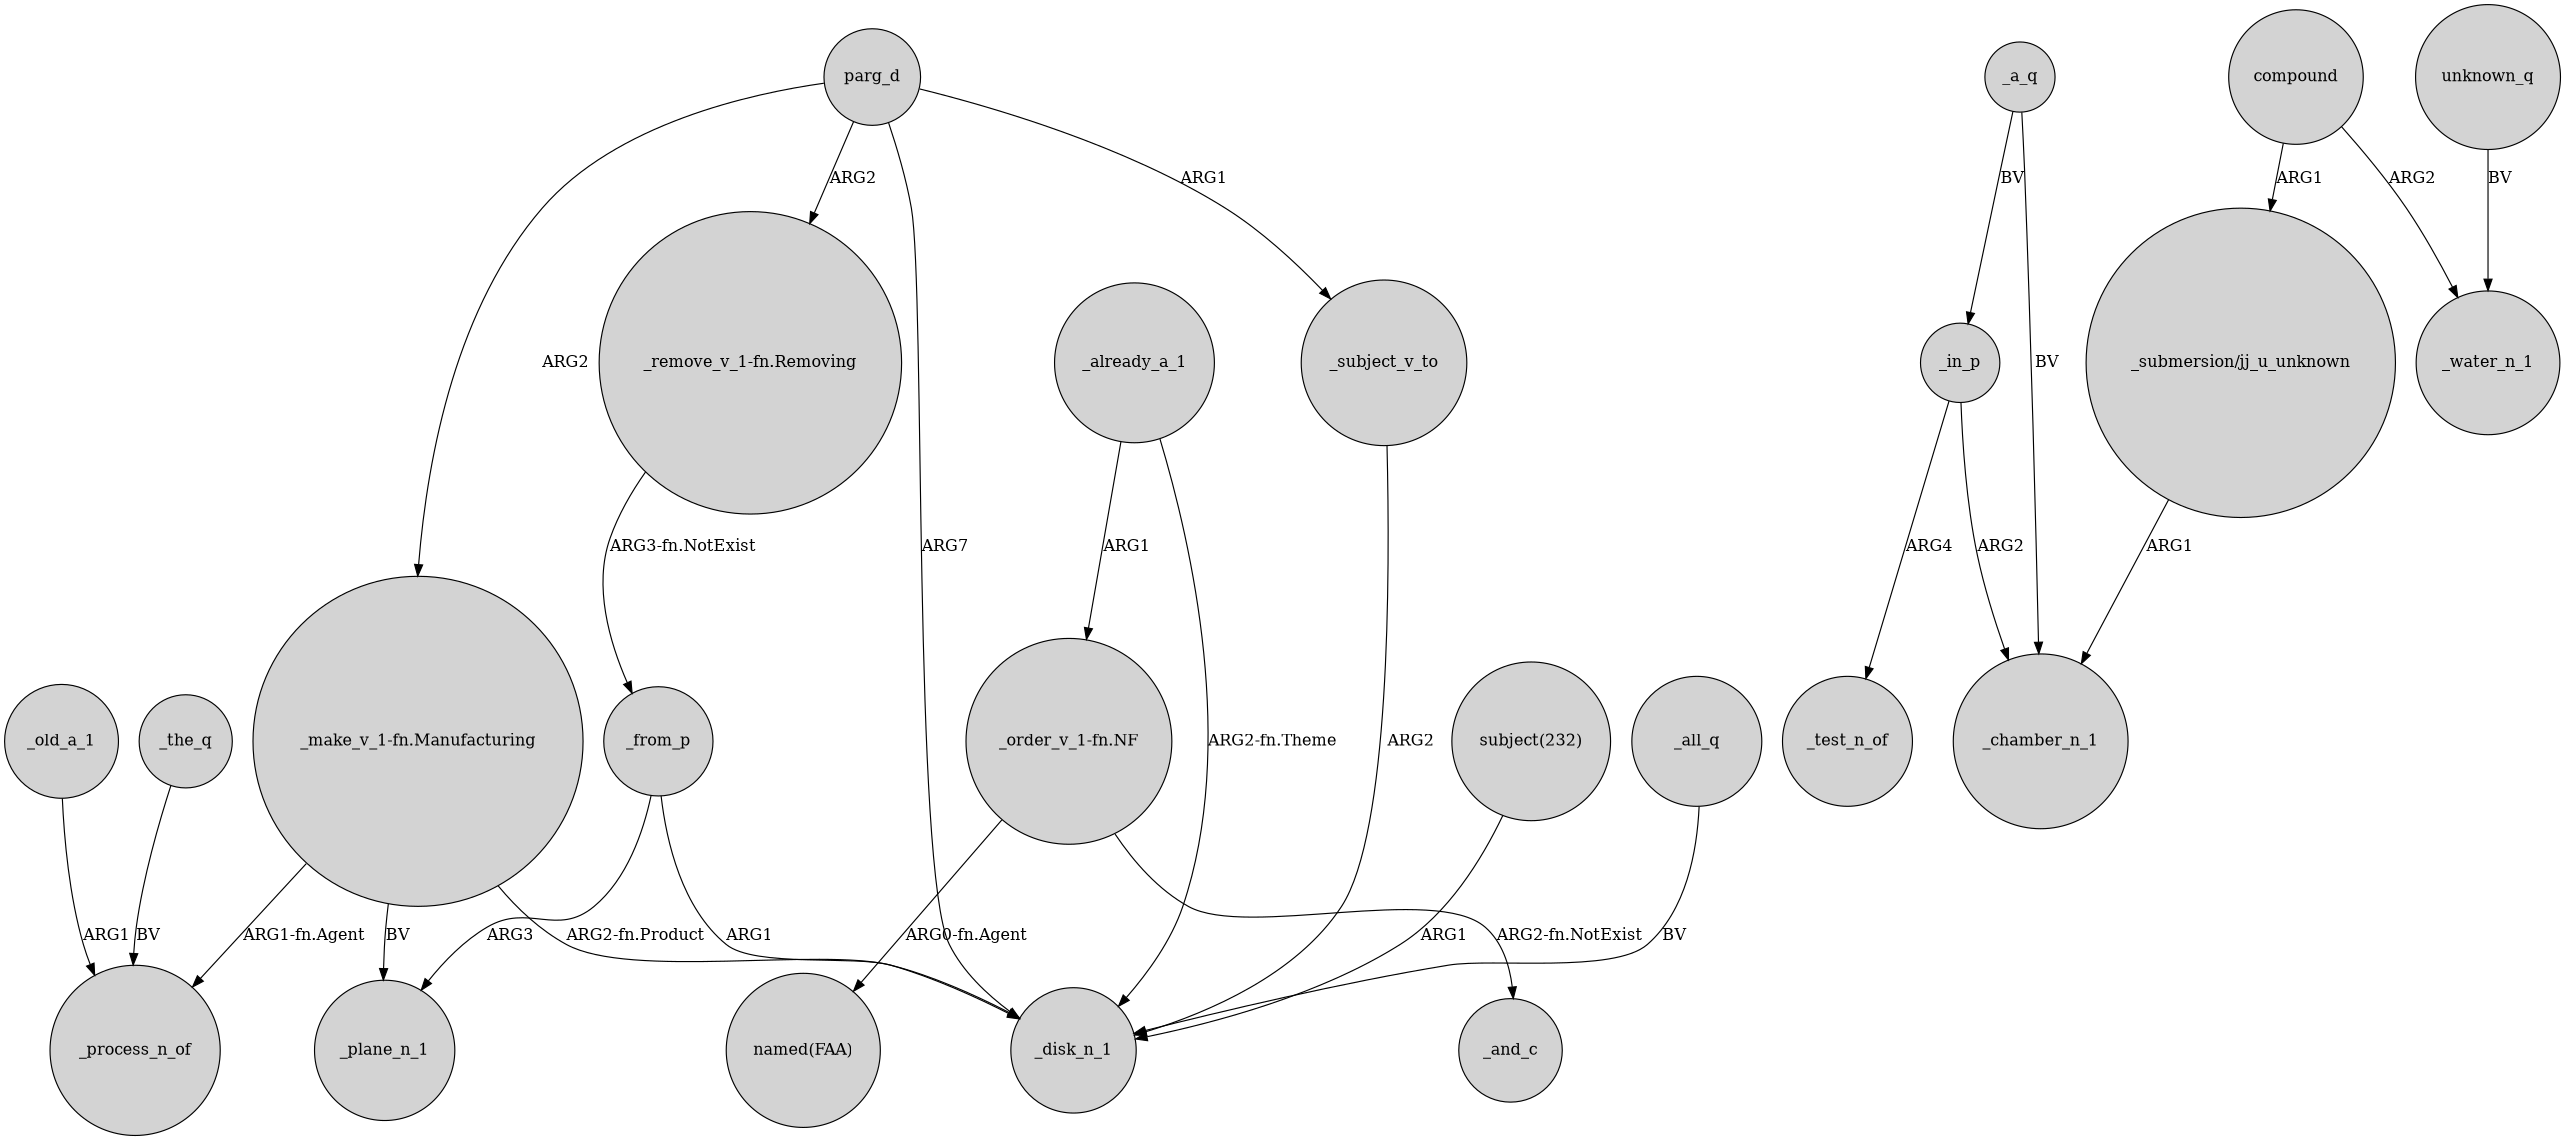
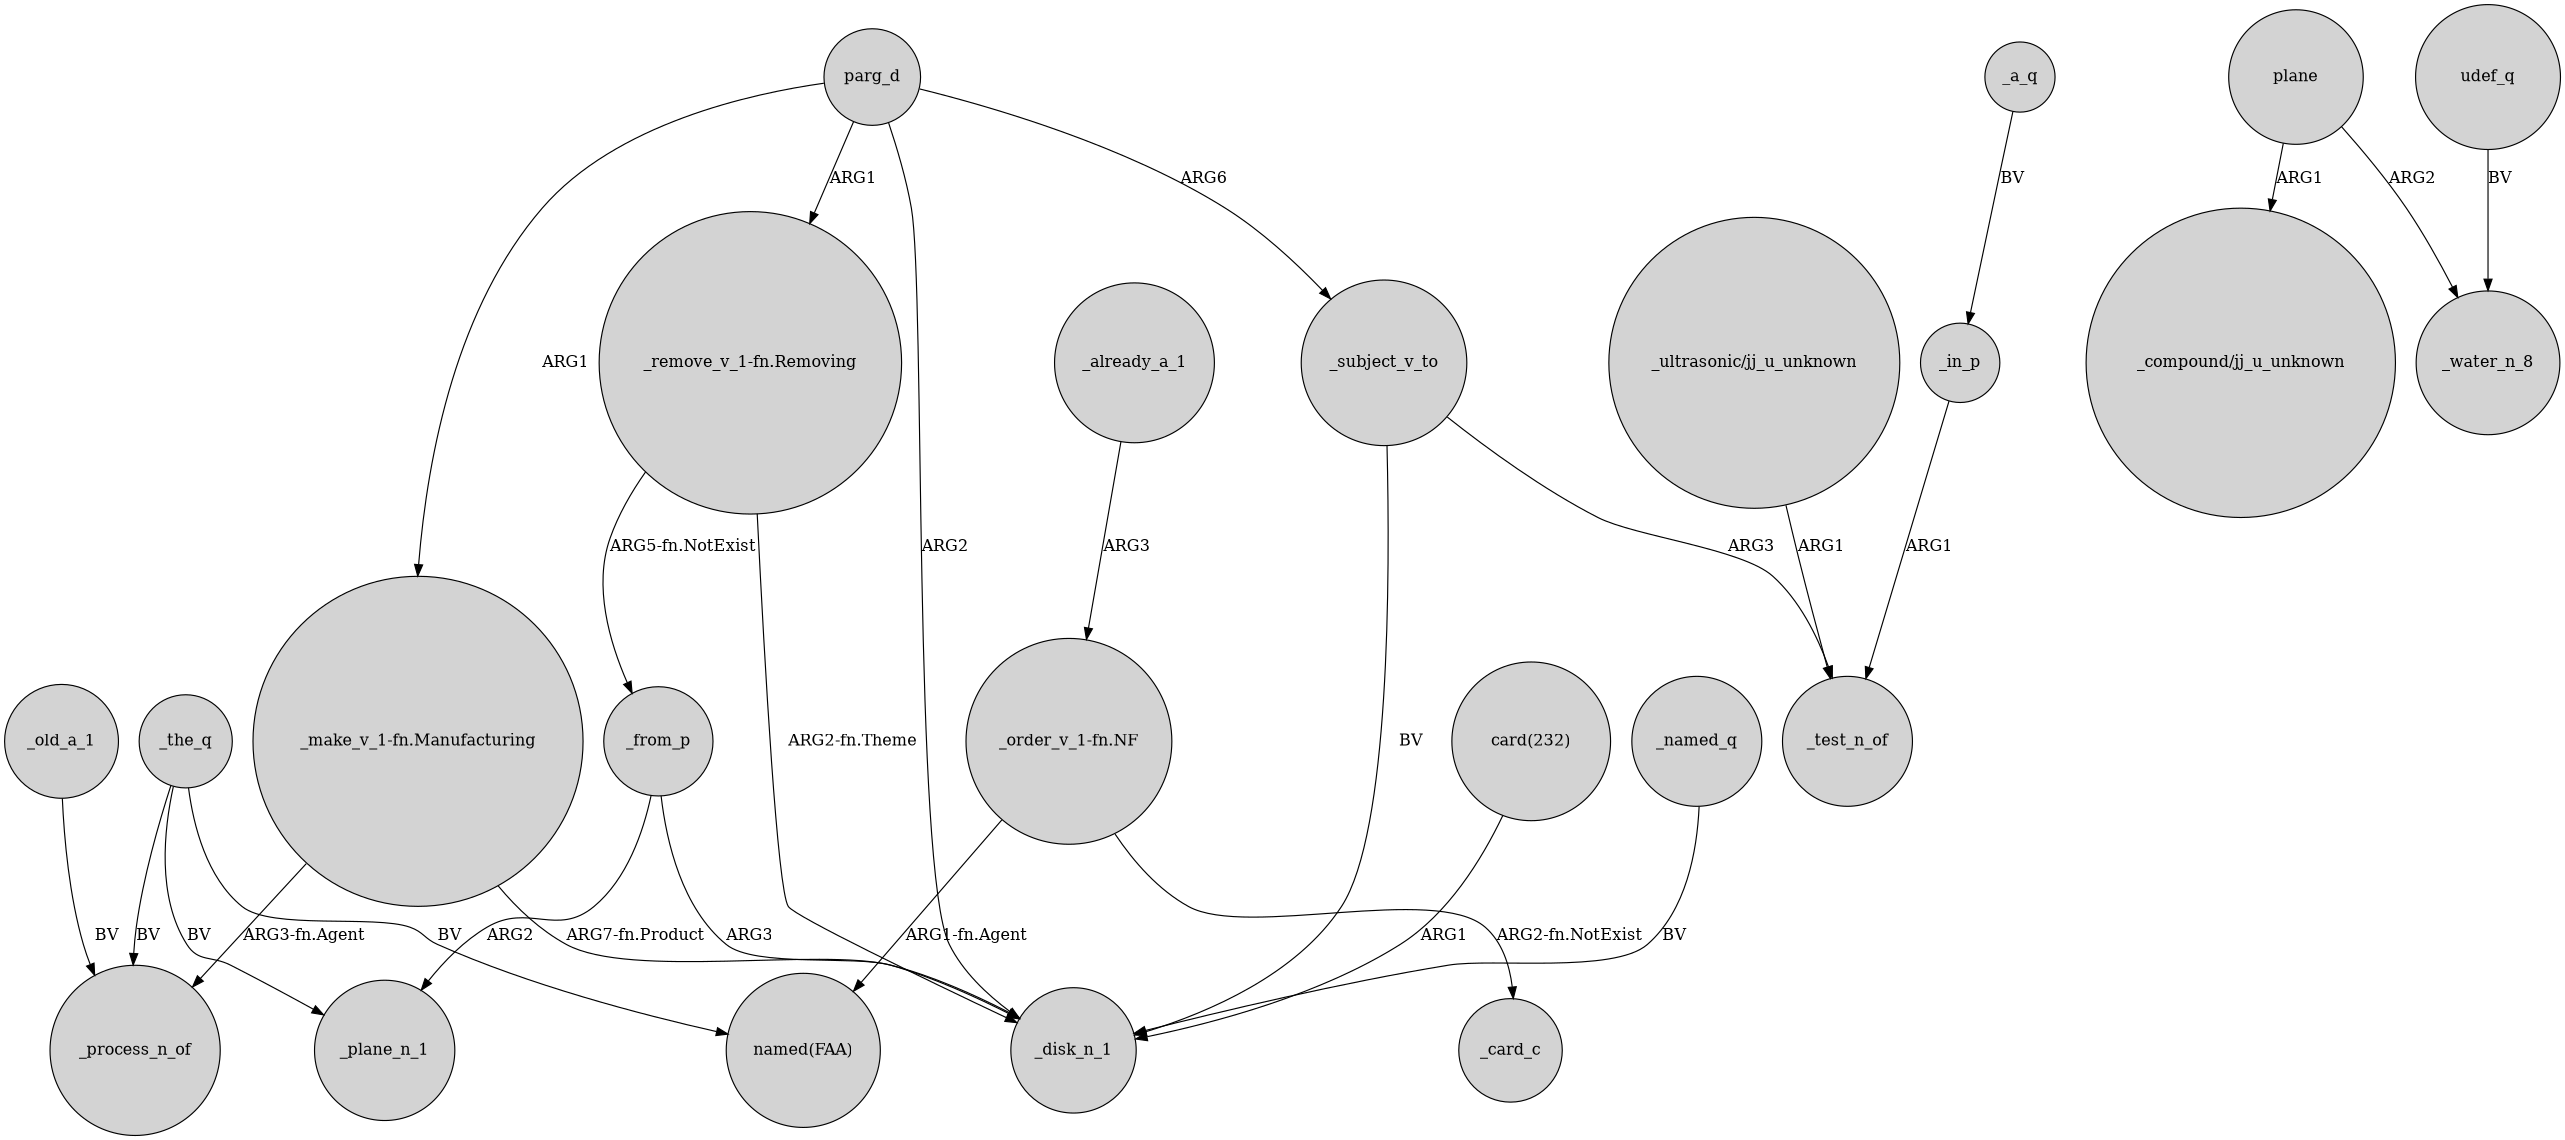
node "compound": label "compound" -> "plane"
node "unknown_q": label "unknown_q" -> "udef_q"
edge "parg_d" -> "_remove_v_1-fn.Removing": label "ARG2" -> "ARG1"
edge "parg_d" -> "_subject_v_to": label "ARG1" -> "ARG6"
edge "parg_d" -> "_make_v_1-fn.Manufacturing": label "ARG2" -> "ARG1"
node "_ultrasonic/jj_u_unknown": added
node "_submersion/jj_u_unknown": label "_submersion/jj_u_unknown" -> "_compound/jj_u_unknown"
node "_water_n_1": label "_water_n_1" -> "_water_n_8"
edge "_subject_v_to" -> "_test_n_of": added, label "ARG3"
edge "_remove_v_1-fn.Removing" -> "_from_p": label "ARG3-fn.NotExist" -> "ARG5-fn.NotExist"
edge "parg_d" -> "_disk_n_1": label "ARG7" -> "ARG2"
edge "_already_a_1" -> "_order_v_1-fn.NF": label "ARG1" -> "ARG3"
edge "_in_p" -> "_test_n_of": label "ARG4" -> "ARG1"
edge "_already_a_1" -> "_disk_n_1": now "_remove_v_1-fn.Removing" -> "_disk_n_1"
edge "_subject_v_to" -> "_disk_n_1": label "ARG2" -> "BV"
node "subject(232)": label "subject(232)" -> "card(232)"
node "_all_q": label "_all_q" -> "_named_q"
node "_chamber_n_1": removed
edge "_the_q" -> "named(FAA)": added, label "BV"
edge "_old_a_1" -> "_process_n_of": label "ARG1" -> "BV"
edge "_make_v_1-fn.Manufacturing" -> "_process_n_of": label "ARG1-fn.Agent" -> "ARG3-fn.Agent"
edge "_make_v_1-fn.Manufacturing" -> "_plane_n_1": now "_the_q" -> "_plane_n_1"
edge "_from_p" -> "_plane_n_1": label "ARG3" -> "ARG2"
edge "_make_v_1-fn.Manufacturing" -> "_disk_n_1": label "ARG2-fn.Product" -> "ARG7-fn.Product"
edge "_from_p" -> "_disk_n_1": label "ARG1" -> "ARG3"
edge "_order_v_1-fn.NF" -> "named(FAA)": label "ARG0-fn.Agent" -> "ARG1-fn.Agent"
node "_and_c": label "_and_c" -> "_card_c"
